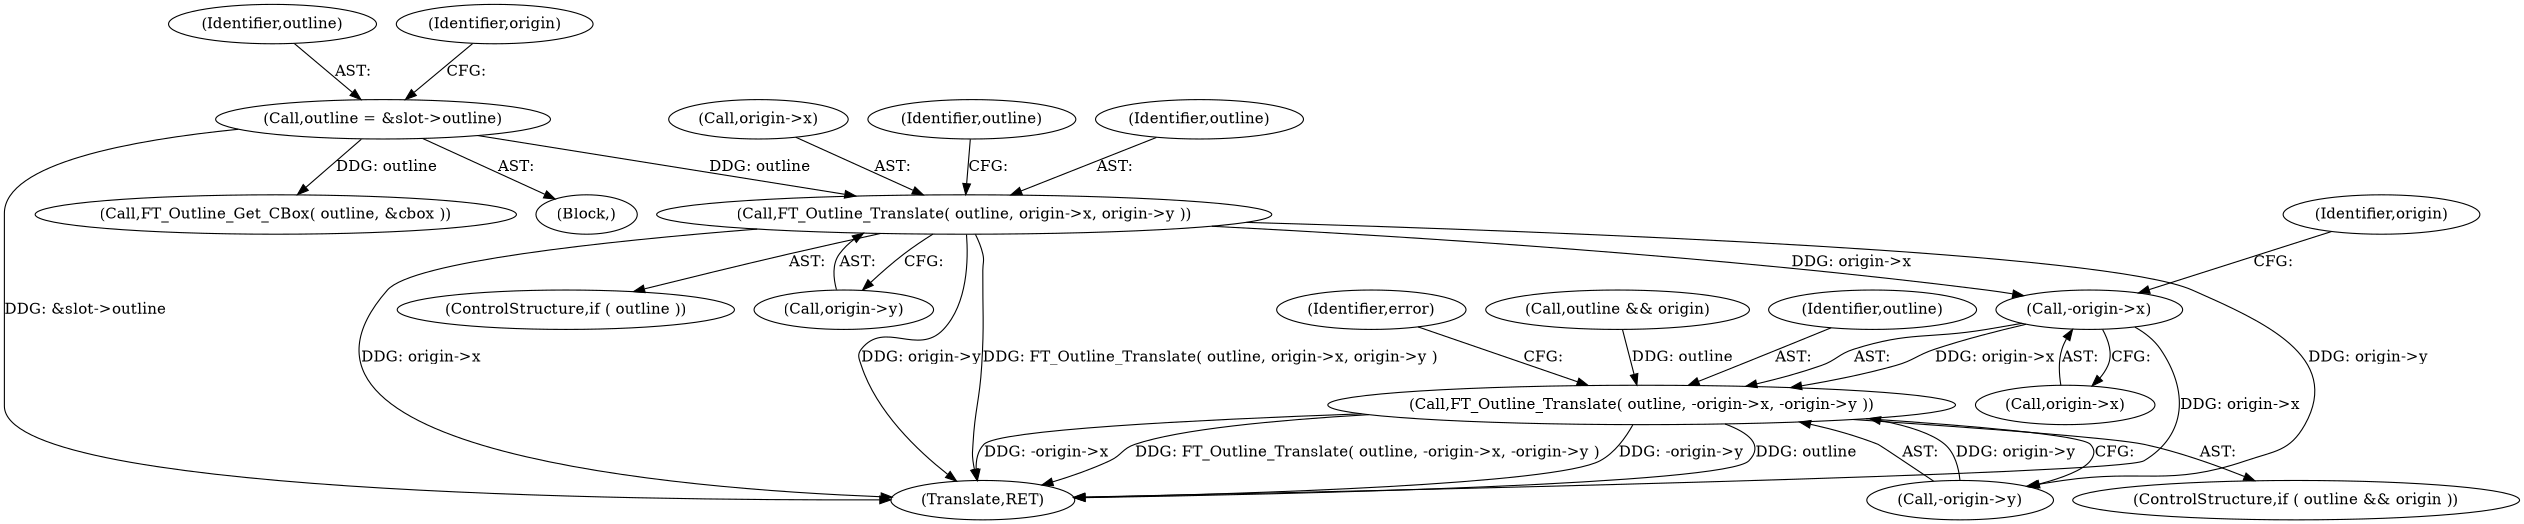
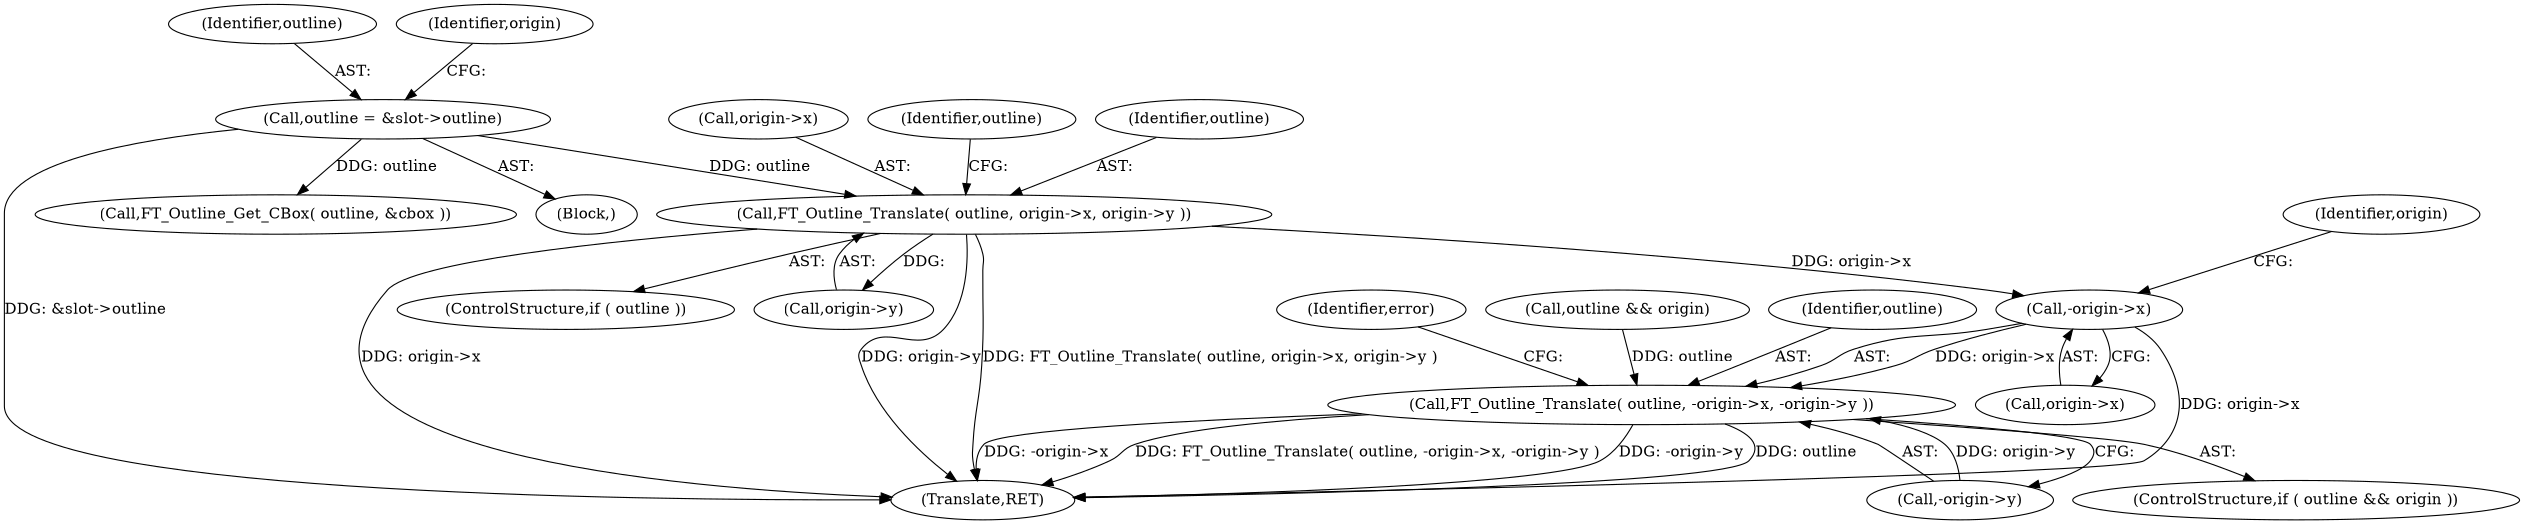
edge "(Call,FT_Outline_Translate( outline, origin->x, origin->y ))" -> "(Call,-origin->y)": removed, label "DDG: origin->y"
edge "(Call,FT_Outline_Translate( outline, origin->x, origin->y ))" -> "(Call,origin->y)": label "CFG: " -> "DDG: "
